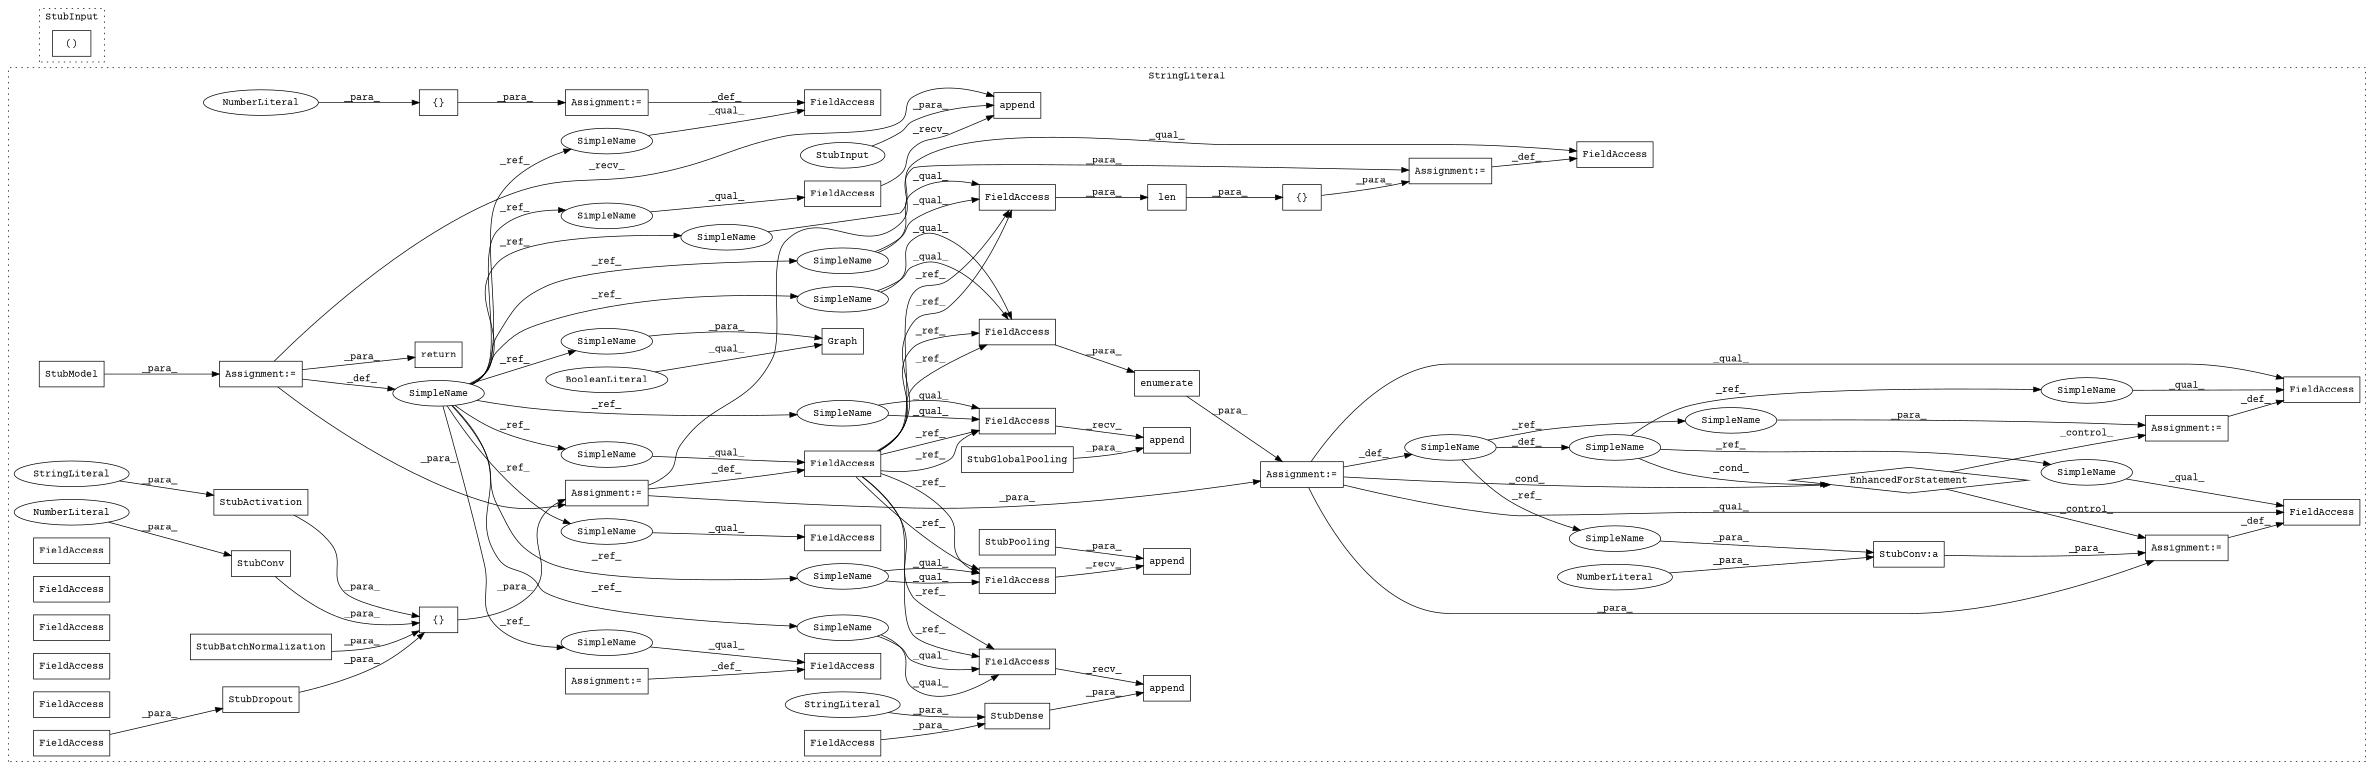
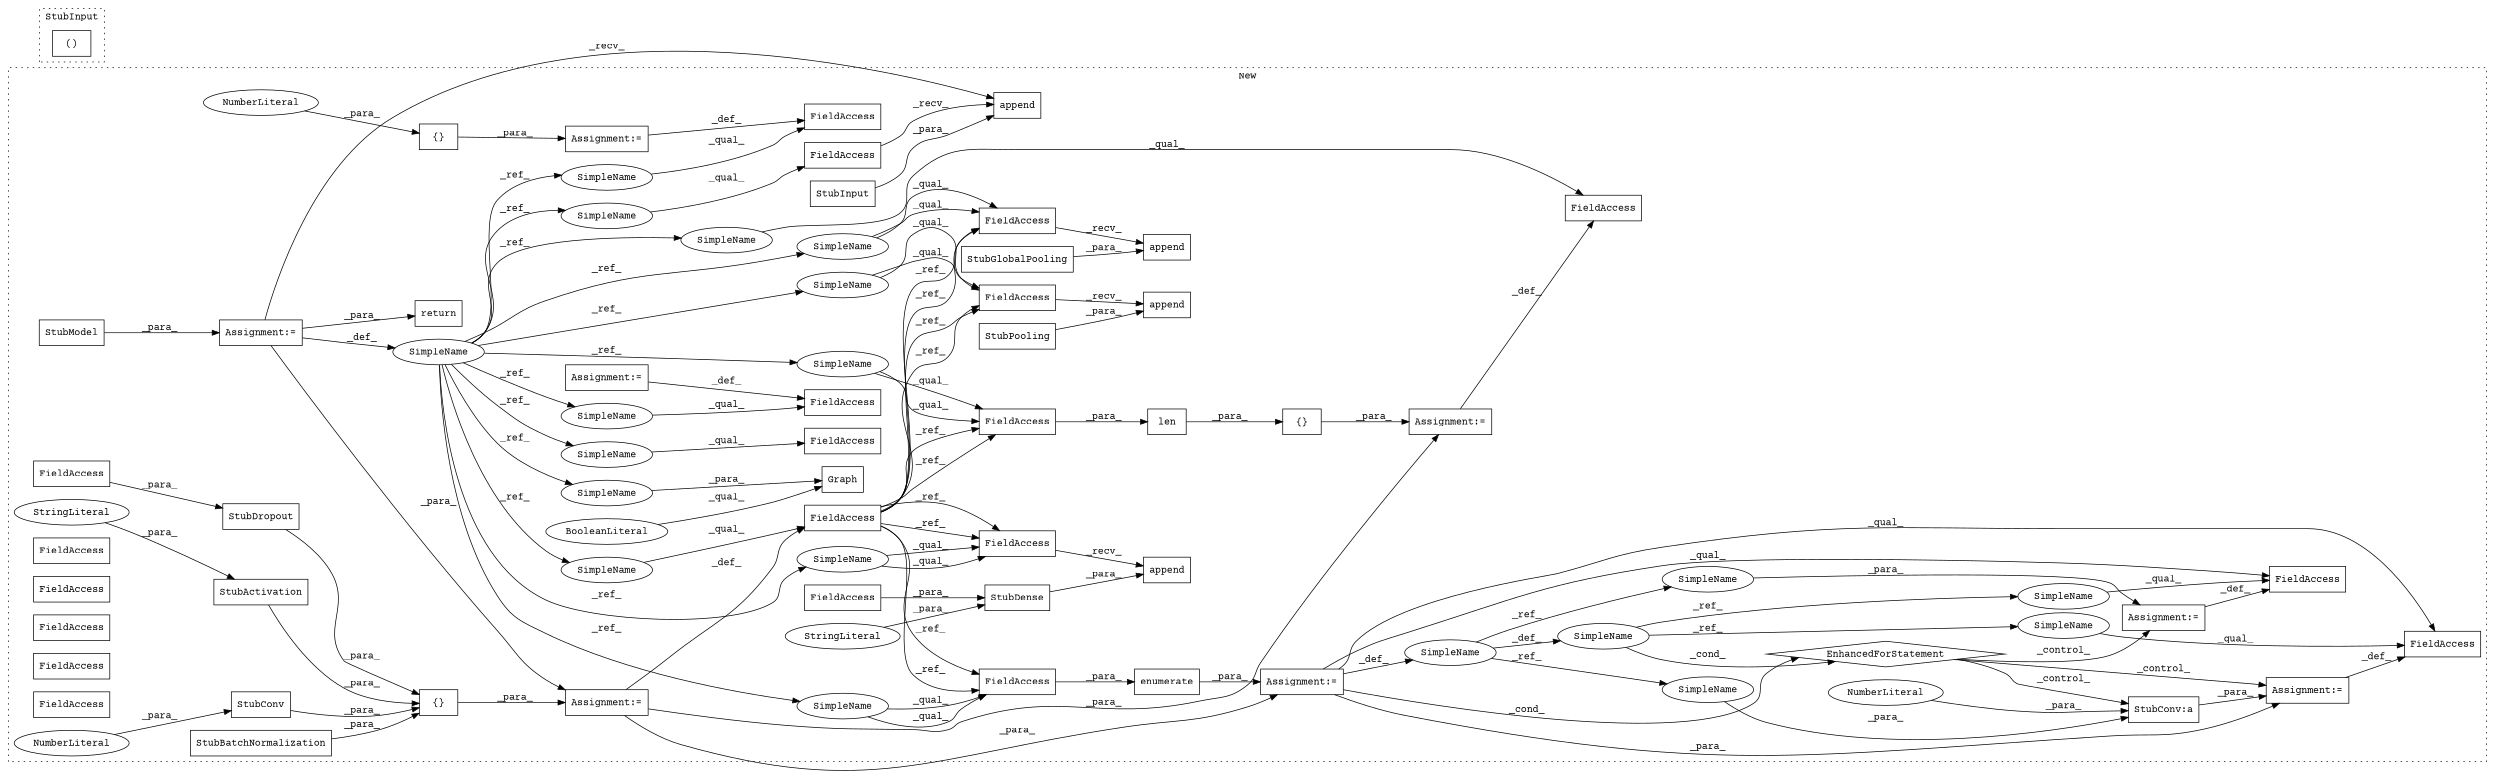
cluster "StringLiteral": label "StringLiteral" -> "New"
node "StubInput": shape ellipse -> box
edge "EnhancedForStatement" -> "StubConv:a": added, label "_control_"
